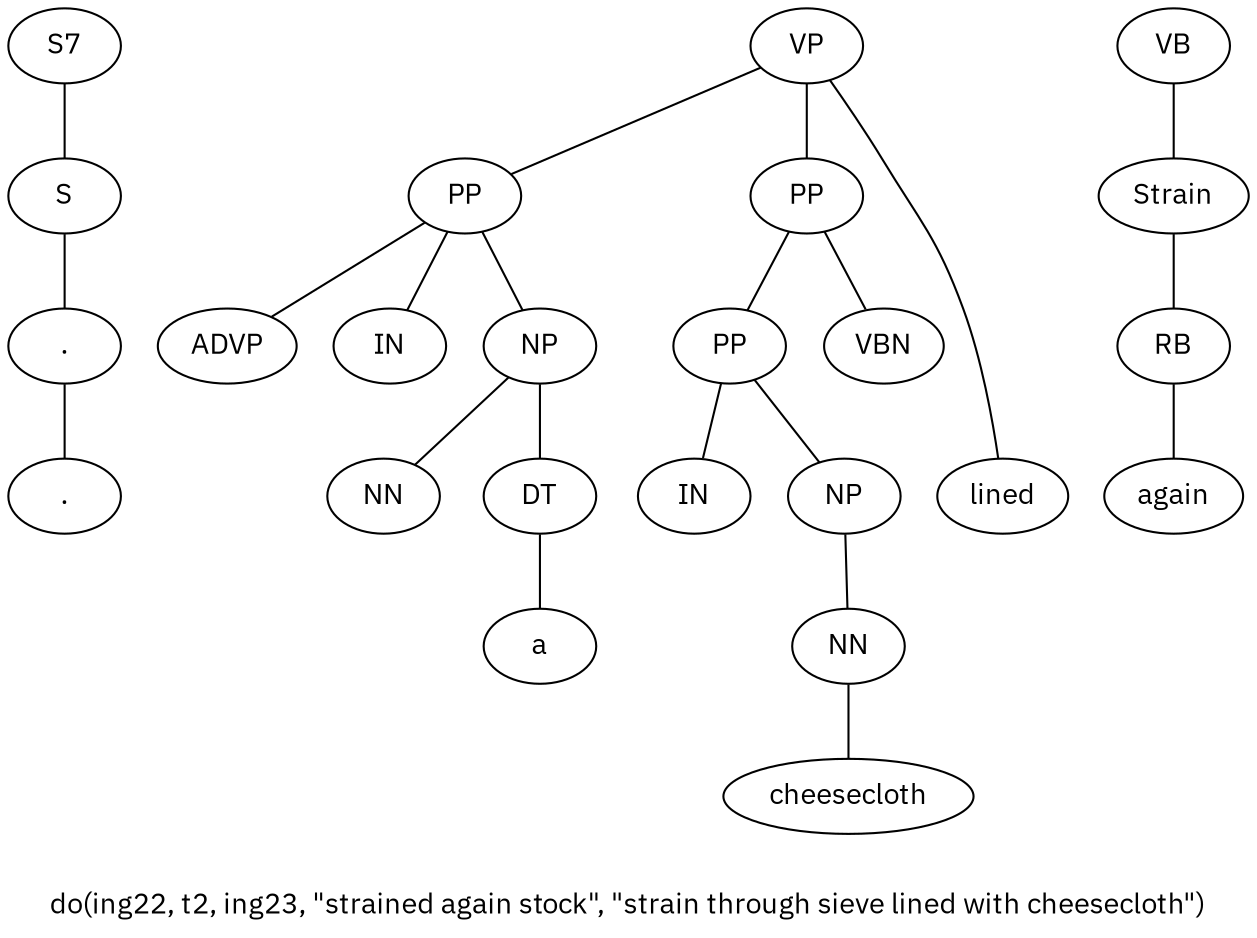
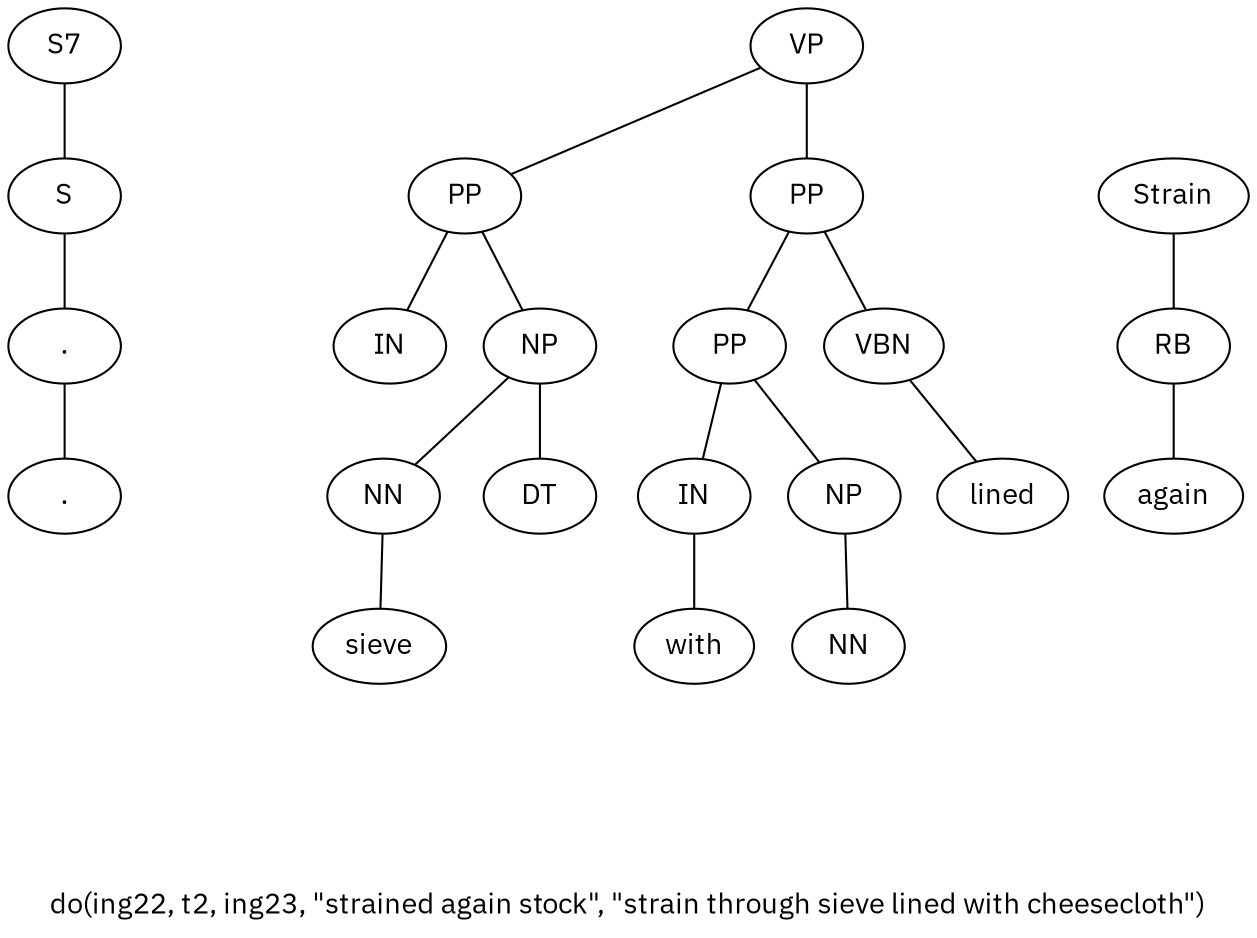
node "VB": removed
edge "VP" -- "lined": now "VBN" -- "lined"
node "ADVP": removed
node "sieve": added
node "a": removed
node "with": added
node "cheesecloth": removed
